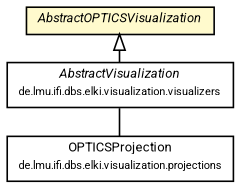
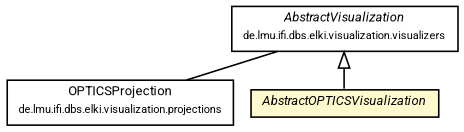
edge "AbstractVisualization" -> "AbstractOPTICSVisualization": reversed
